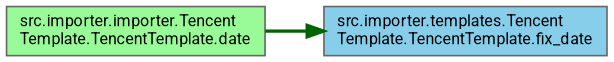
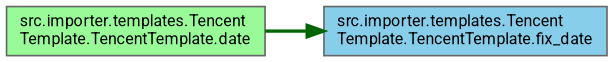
node "src.importer.importer.Tencent Template.TencentTemplate.date": label "src.importer.importer.Tencent Template.TencentTemplate.date" -> "src.importer.templates.Tencent Template.TencentTemplate.date"
